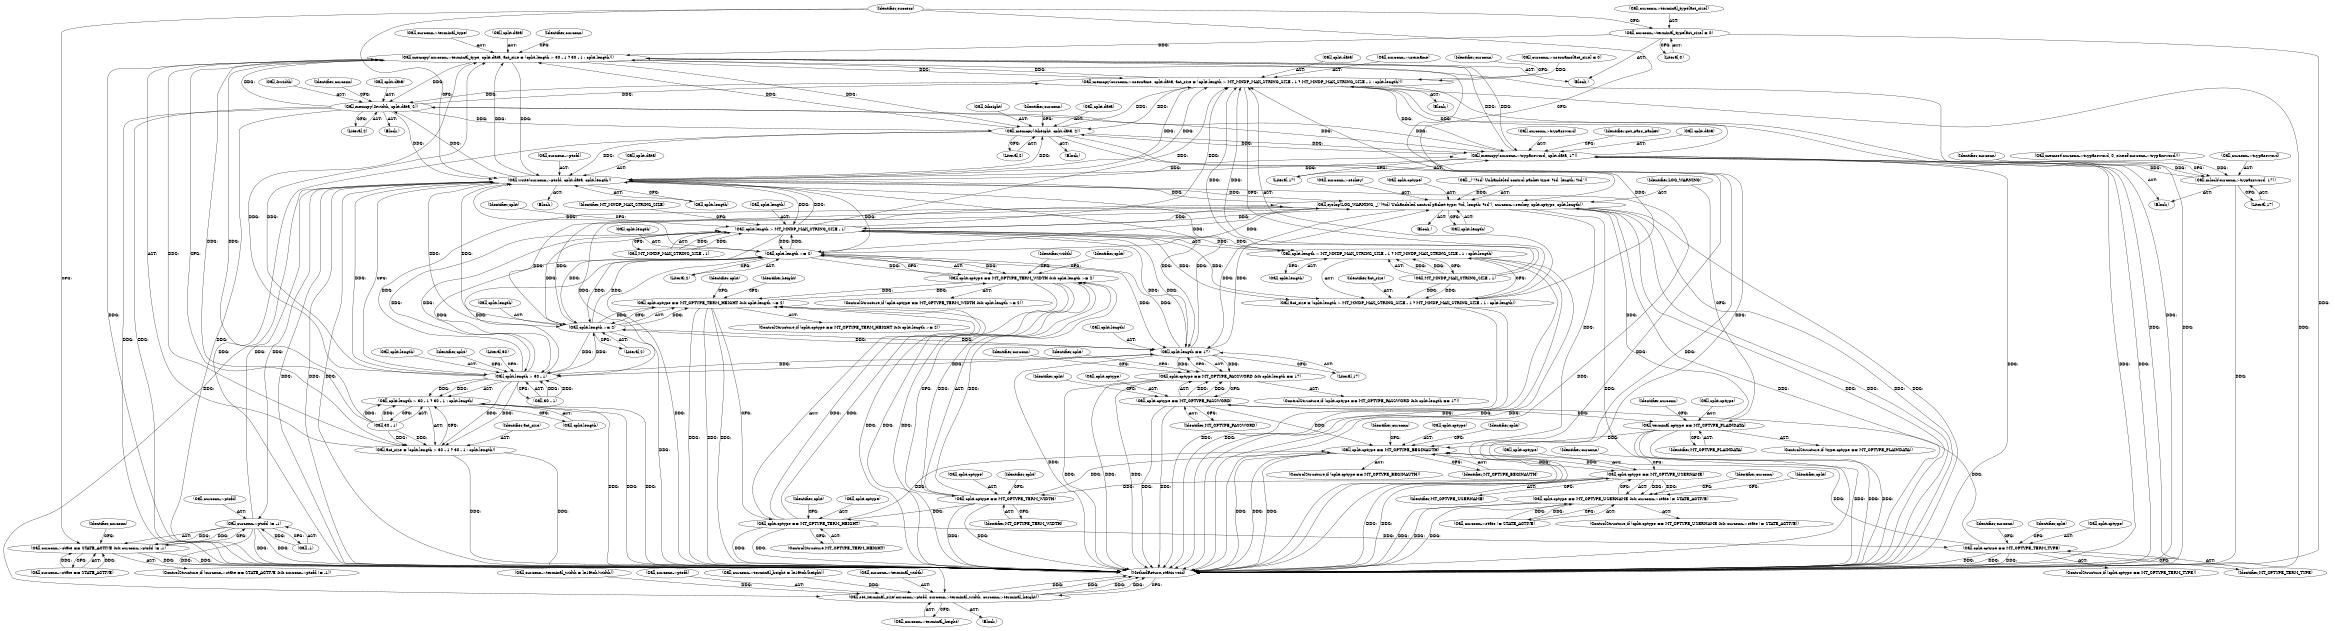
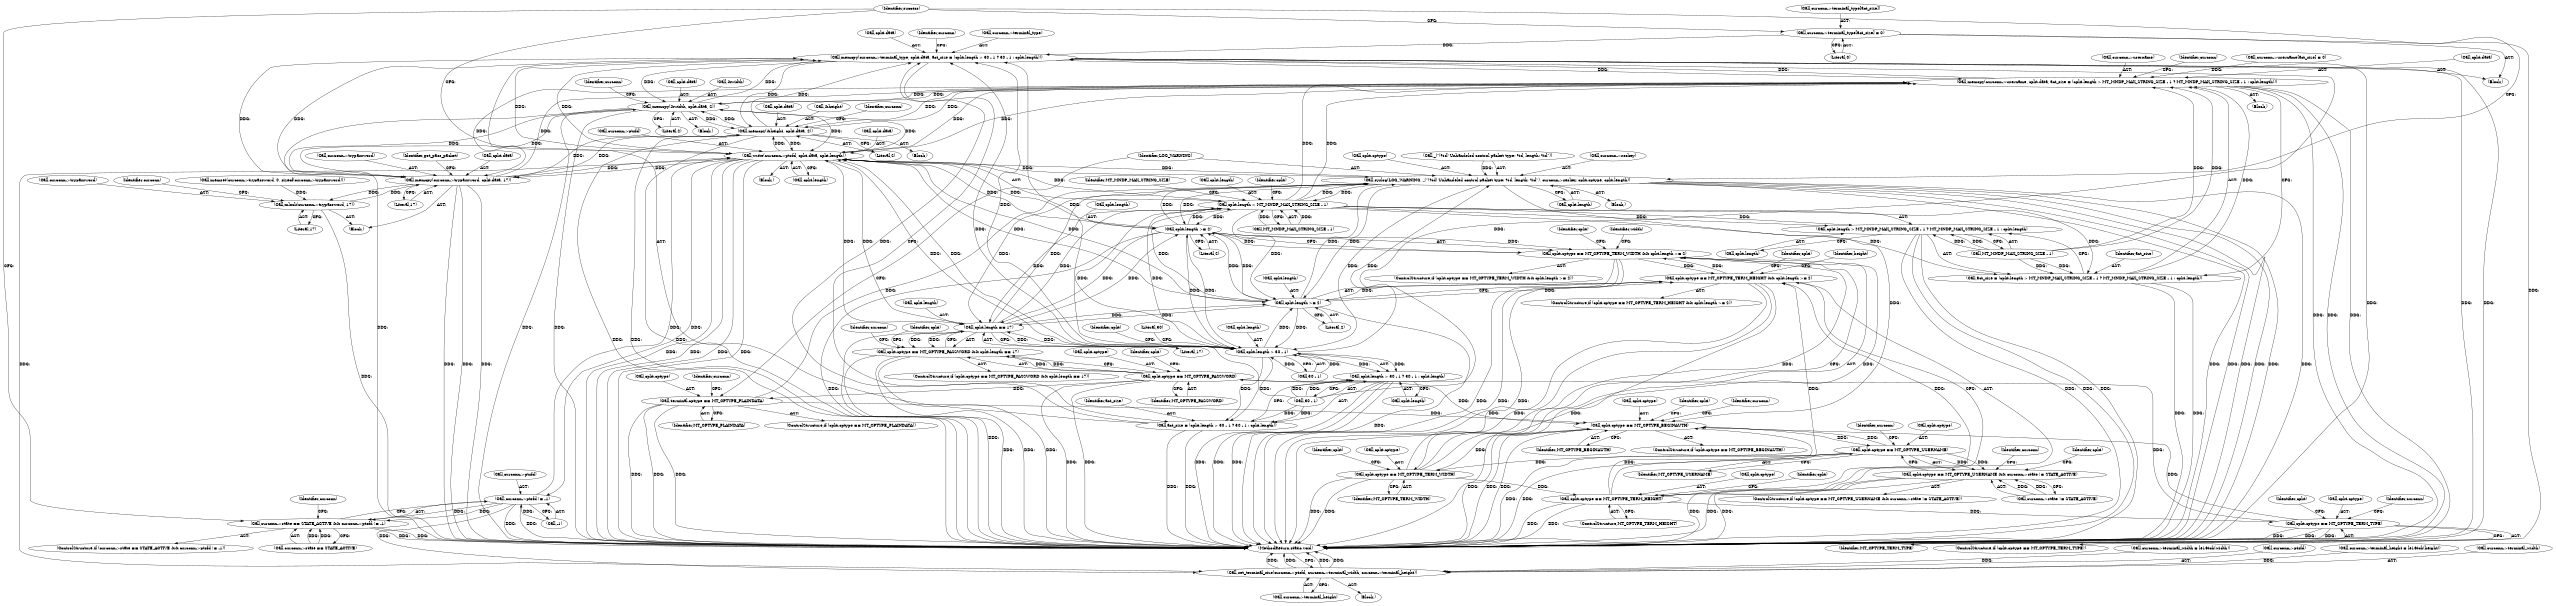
edge "(Call,memcpy(&height, cpkt.data, 2))" -> "(Call,memcpy(&width, cpkt.data, 2))": added, label "DDG:"
edge "(Call,write(curconn->ptsfd, cpkt.data, cpkt.length))" -> "(Call,cpkt.length > MT_MNDP_MAX_STRING_SIZE - 1)": label "DDG: " -> "AST: "
edge "(Call,write(curconn->ptsfd, cpkt.data, cpkt.length))" -> "(Call,cpkt.length > 30 - 1)": label "CFG: " -> "DDG: "
node "(ControlStructure,if (type.cptype == MT_CPTYPE_PLAINDATA))": label "(ControlStructure,if (type.cptype == MT_CPTYPE_PLAINDATA))" -> "(ControlStructure,if (cpkt.cptype == MT_CPTYPE_PLAINDATA))"
